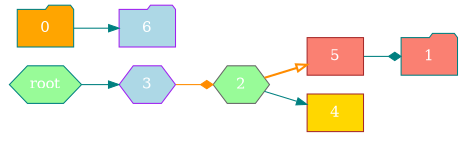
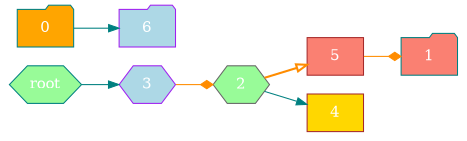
edge "5" -> "1": color teal -> darkorange
